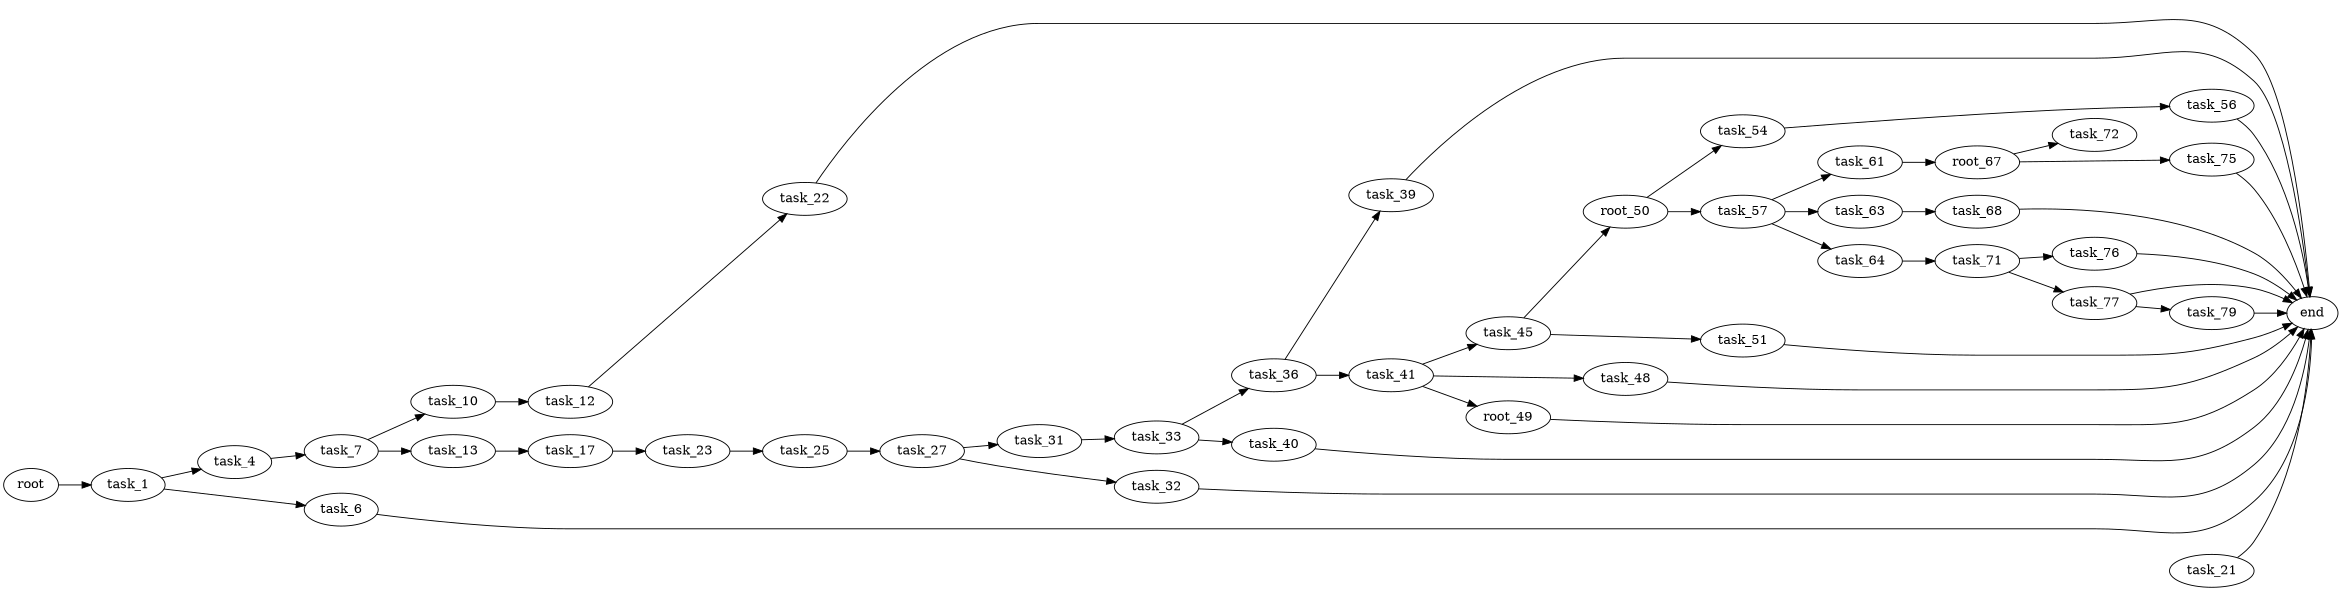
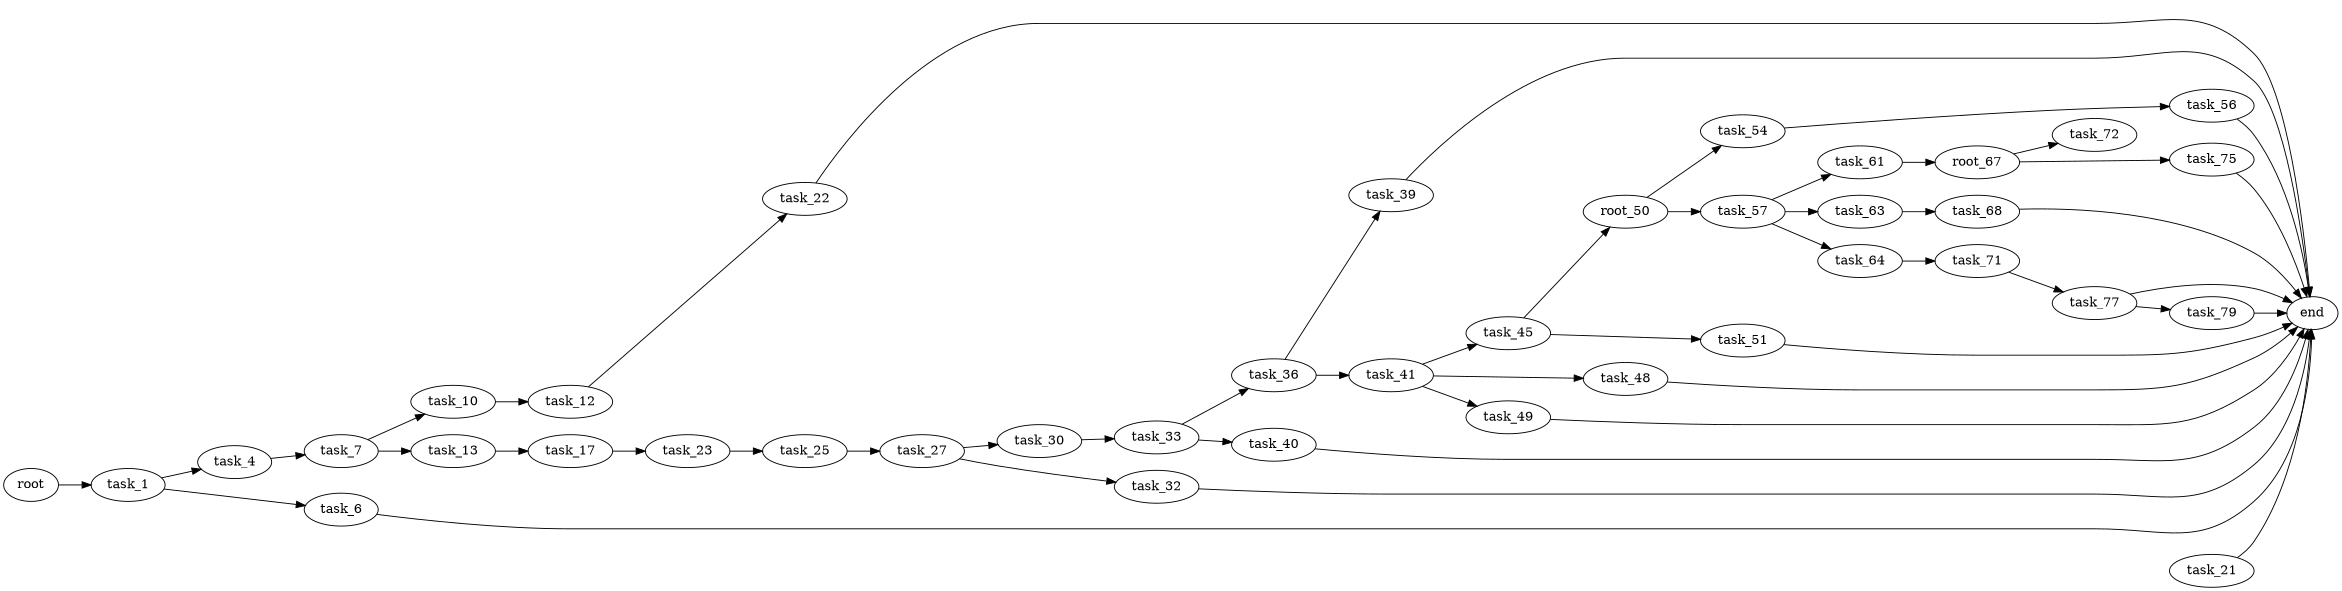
node "task_76": removed
node "root_49": label "root_49" -> "task_49"
node "task_31": label "task_31" -> "task_30"
